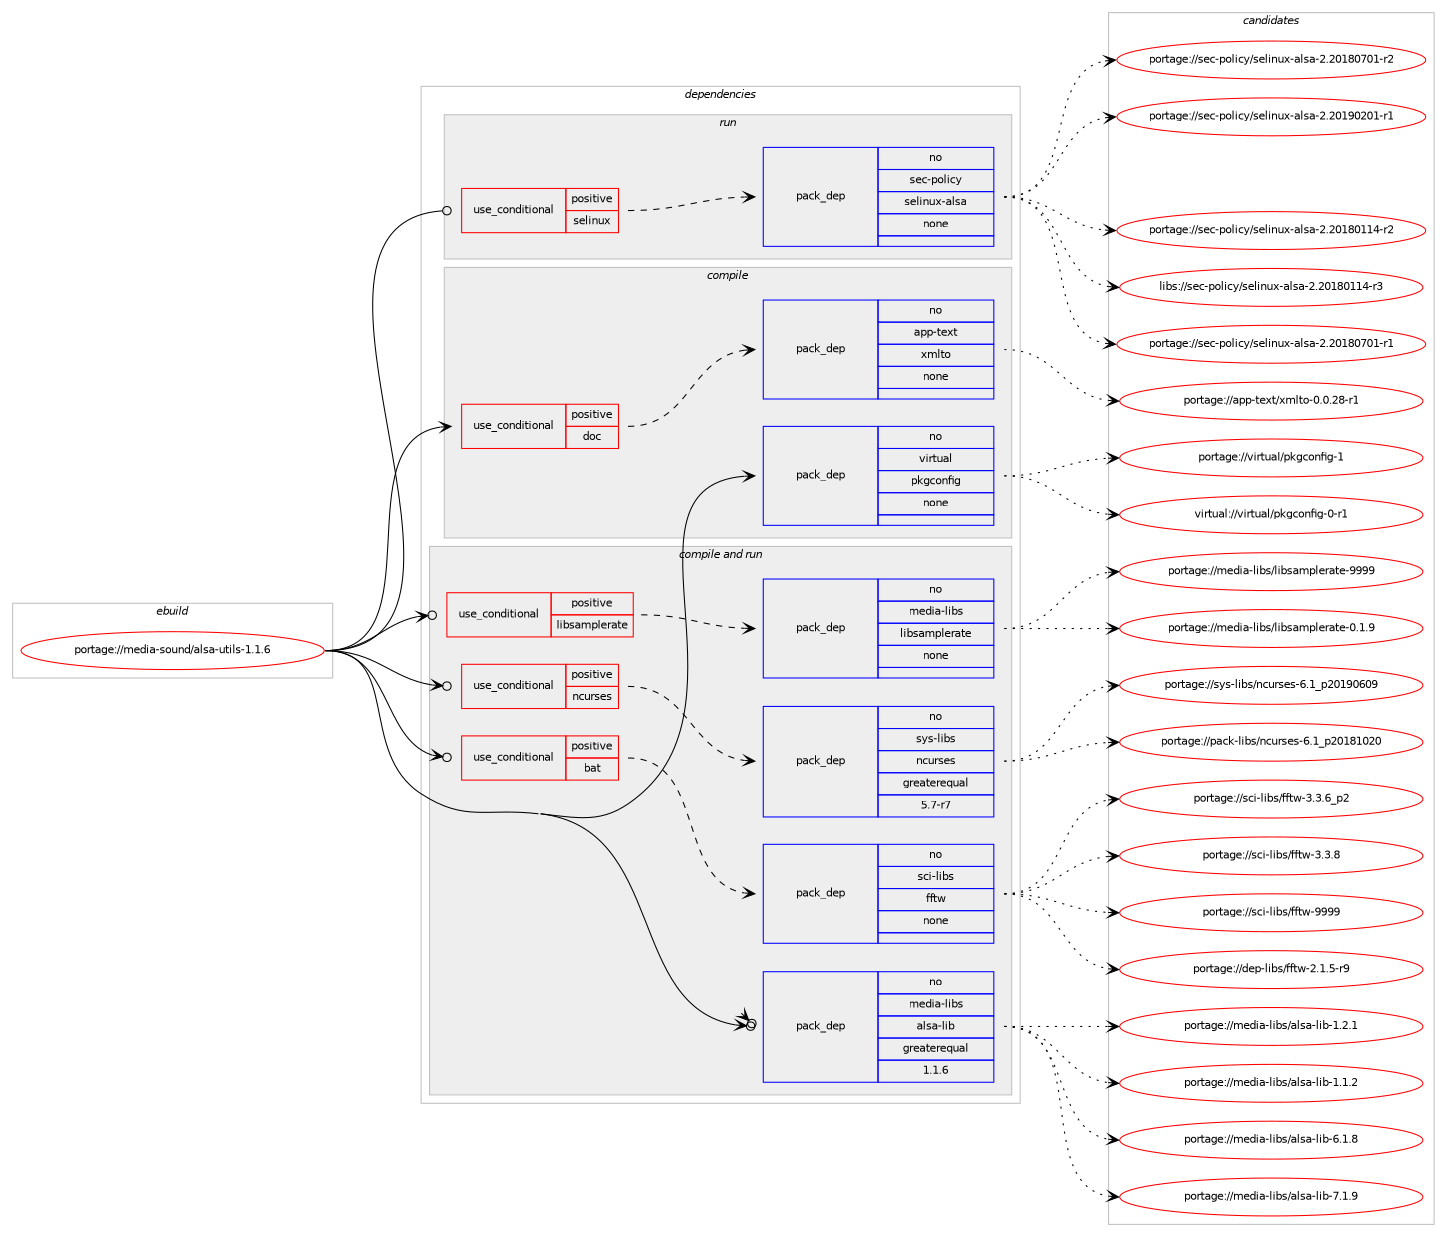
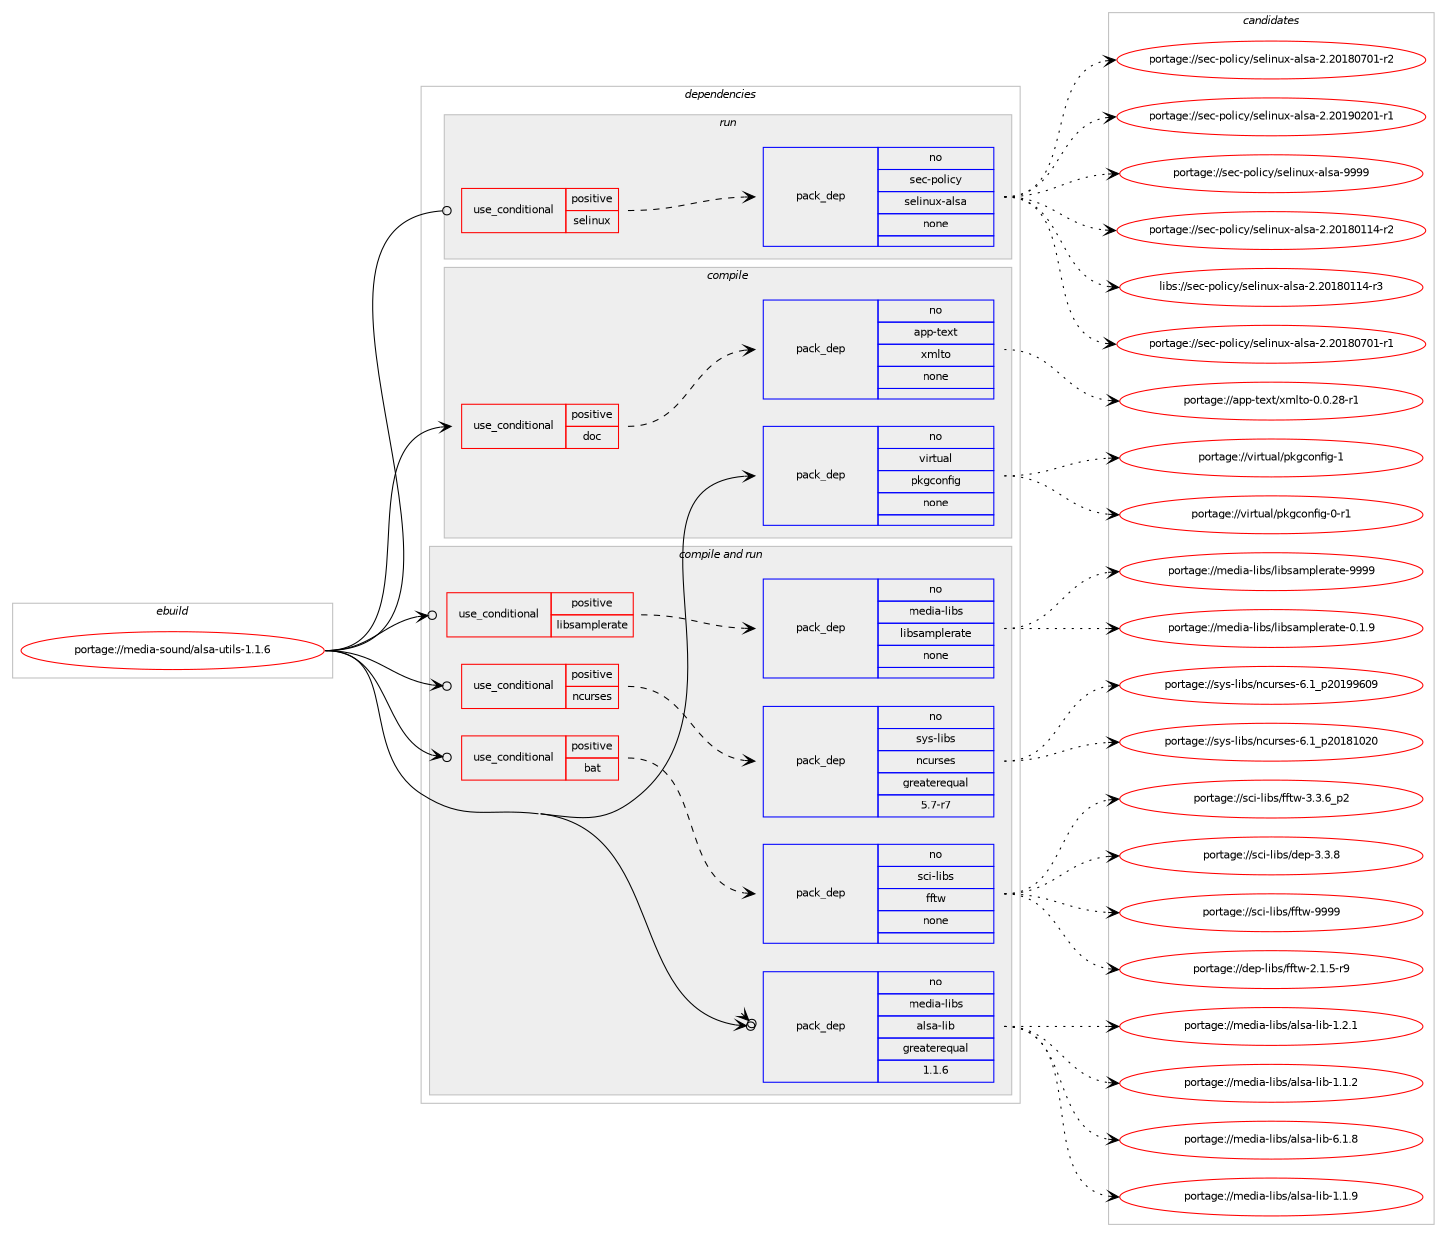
node "portage://sec-policy/selinux-alsa-9999": added
node "virtual://virtual/pkgconfig-0-r1": label "virtual://virtual/pkgconfig-0-r1" -> "portage://virtual/pkgconfig-0-r1"
node "portage://sys-libs/ncurses-6.1_p20190609": label "portage://sys-libs/ncurses-6.1_p20190609" -> "portage://sys-libs/ncurses-6.1_p20199609"
node "portage://pack-libs/ncurses-6.1_p20181020": label "portage://pack-libs/ncurses-6.1_p20181020" -> "portage://sys-libs/ncurses-6.1_p20181020"
node "portage://sci-libs/fftw-3.3.8": label "portage://sci-libs/fftw-3.3.8" -> "portage://sci-libs/dep-3.3.8"
node "portage://media-libs/alsa-lib-7.1.9": label "portage://media-libs/alsa-lib-7.1.9" -> "portage://media-libs/alsa-lib-1.1.9"
